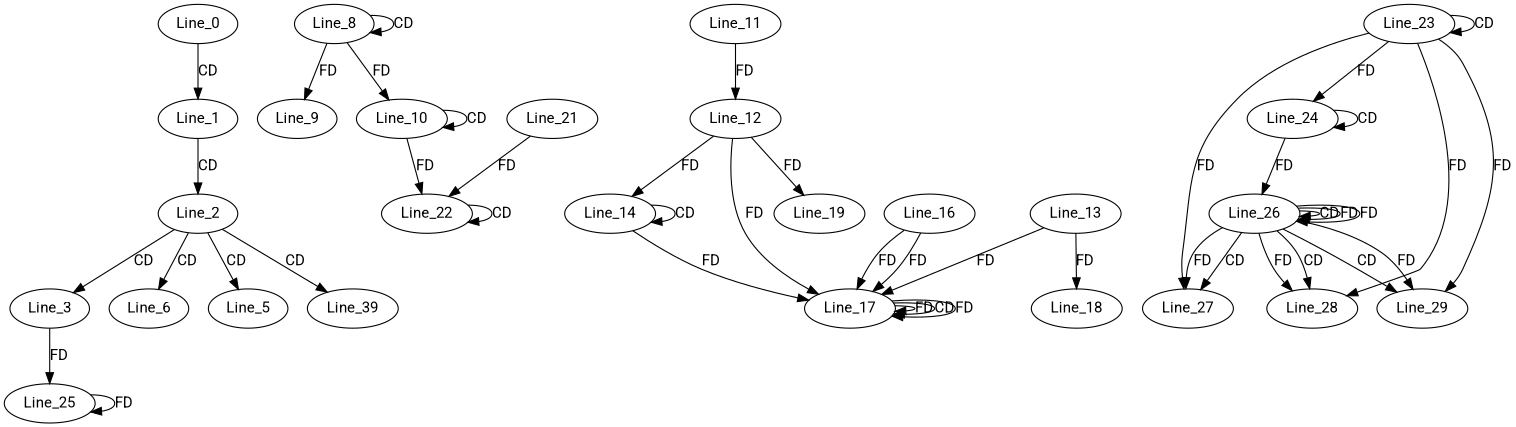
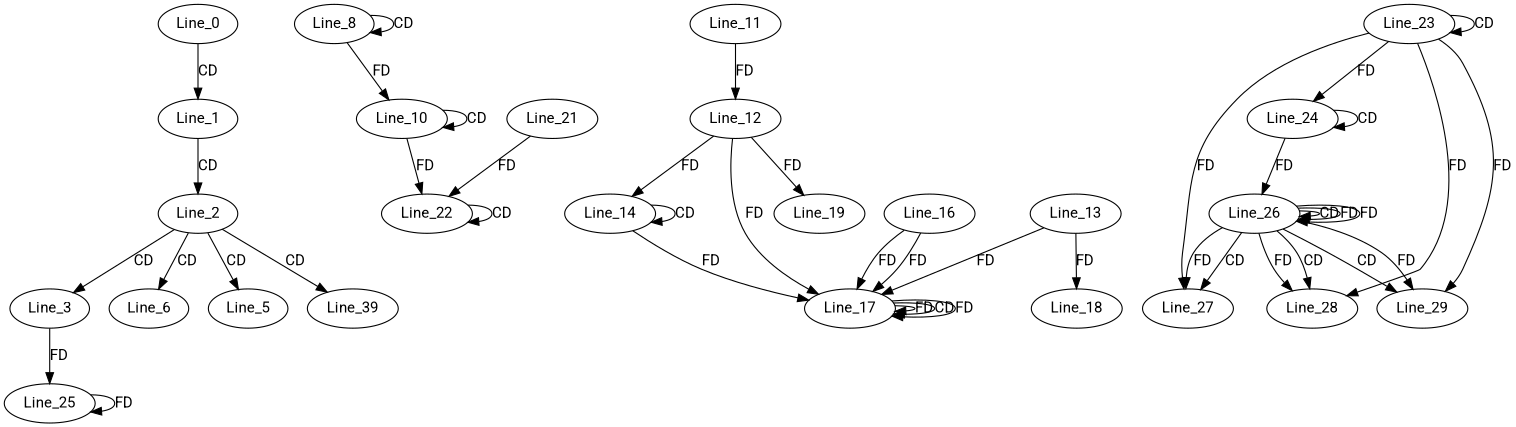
node "Line_9": removed
